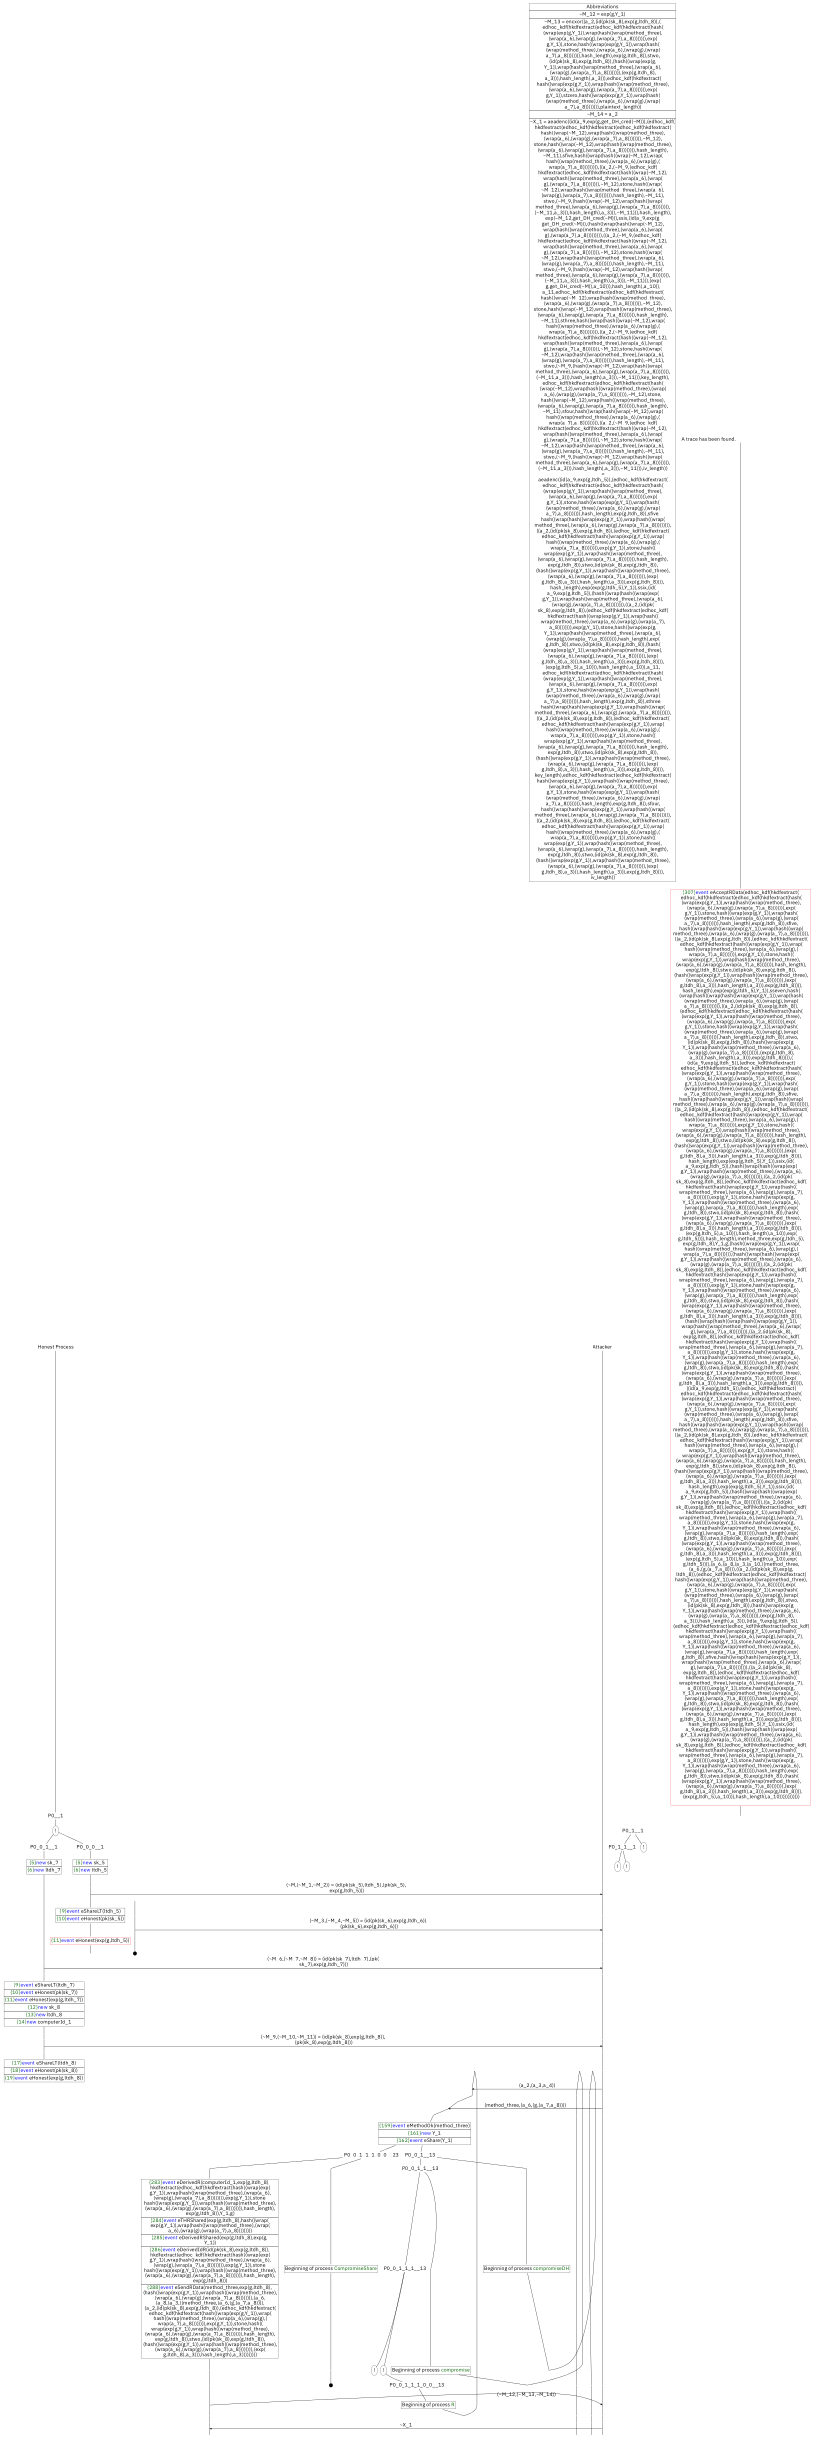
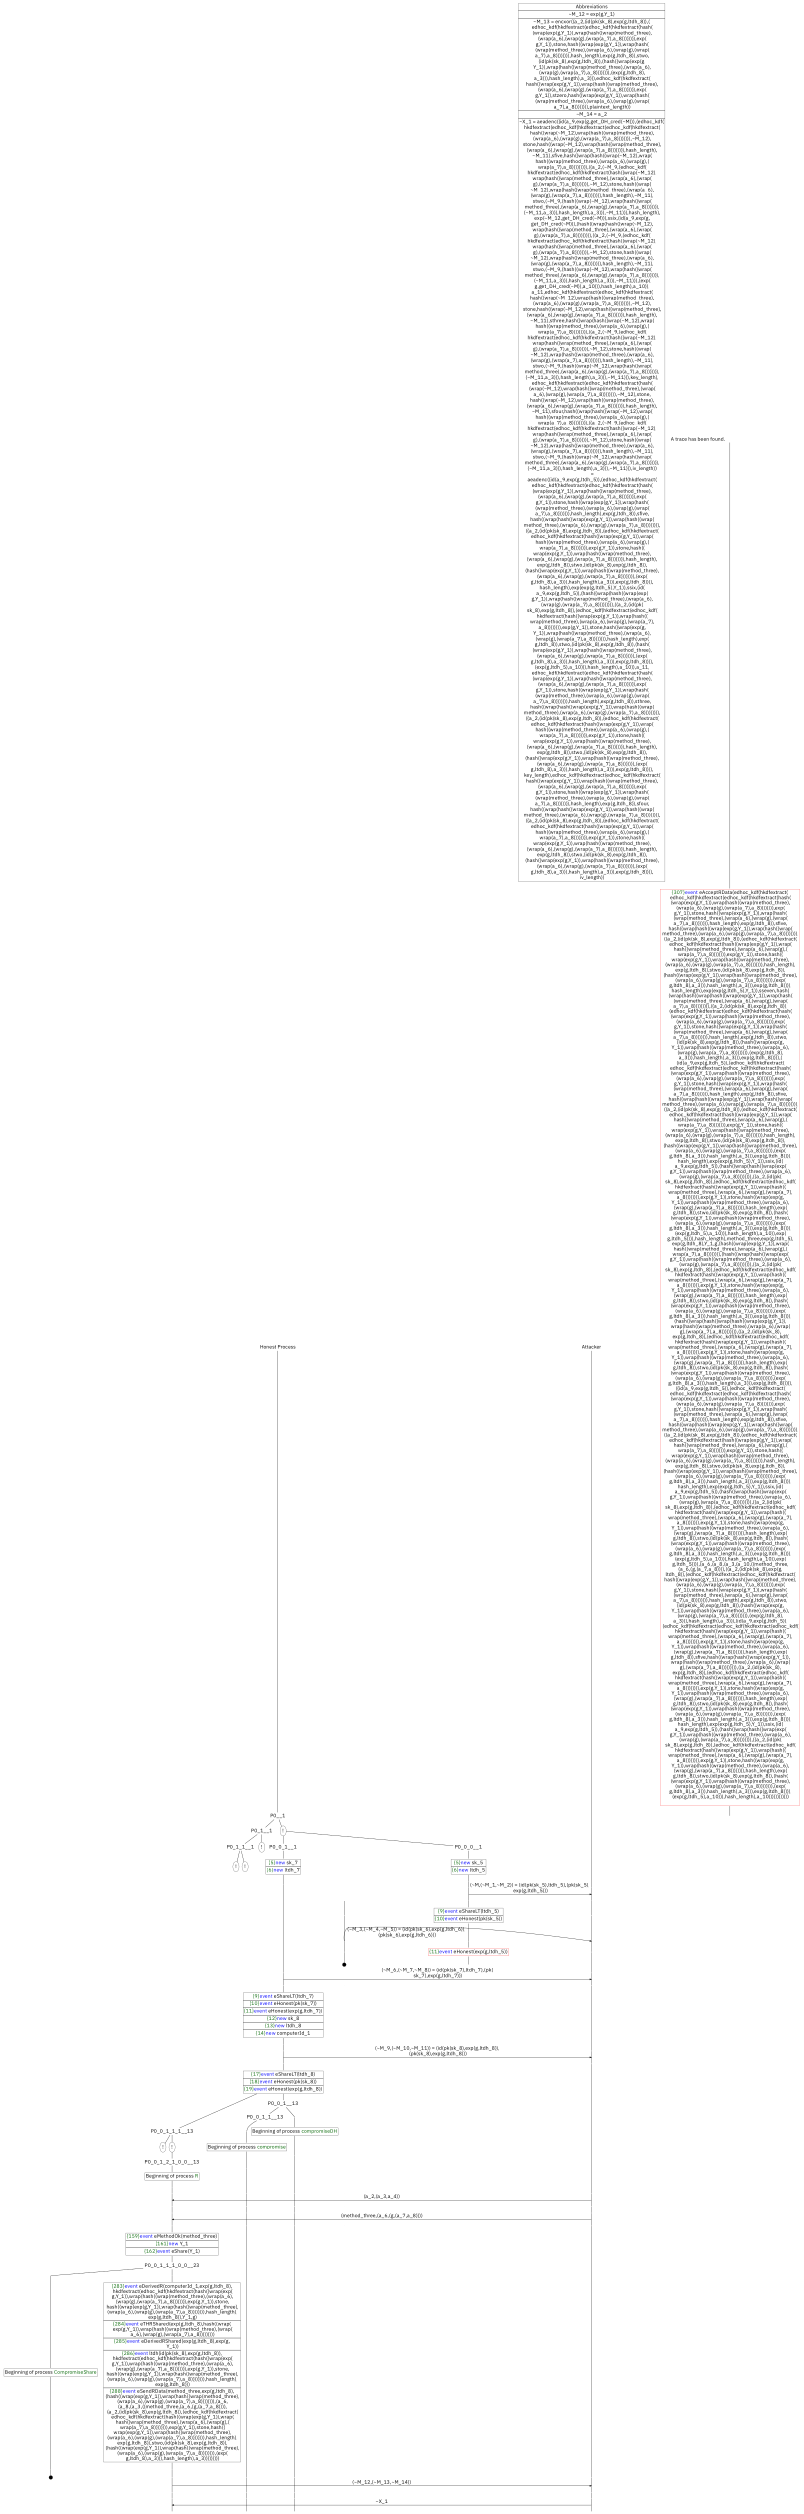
edge "P0__1" -- "P0_1__1": added
edge "{159}" -- "P0_0_1__13": now "{17}" -- "P0_0_1__13"
edge "P0_0_1_1__13" -- "P0_0_1_1_1__13": now "{17}" -- "P0_0_1_1_1__13"
node "{283}": text "eDerivedIdR(id(pk(sk_8),exp(g,ltdh_8))," -> "ltdh(id(pk(sk_8),exp(g,ltdh_8)),"
node "P0_0_1_1_1_0_0__13": label "P0_0_1_1_1_0_0__13" -> "P0_0_1_2_1_0_0__13"
